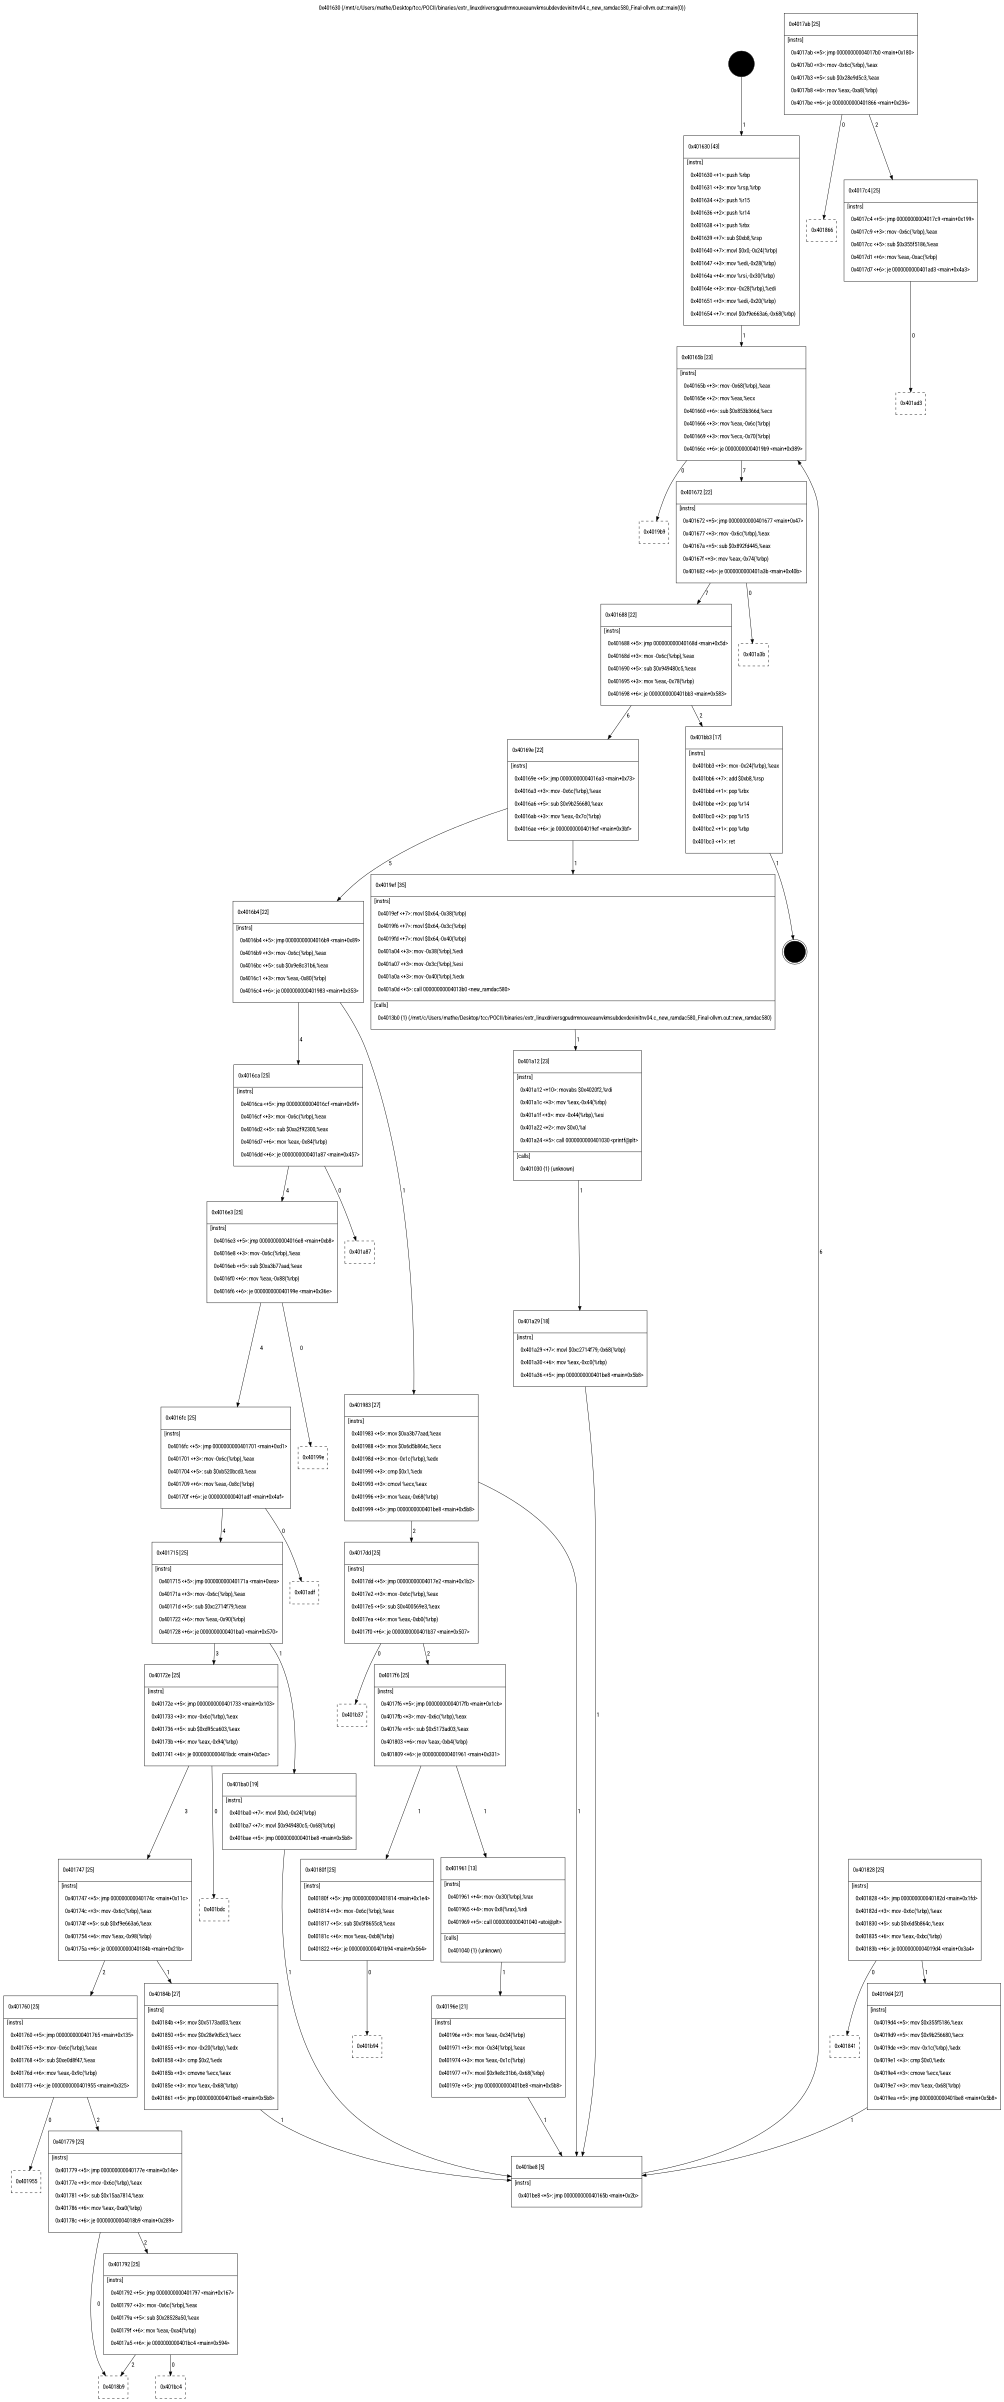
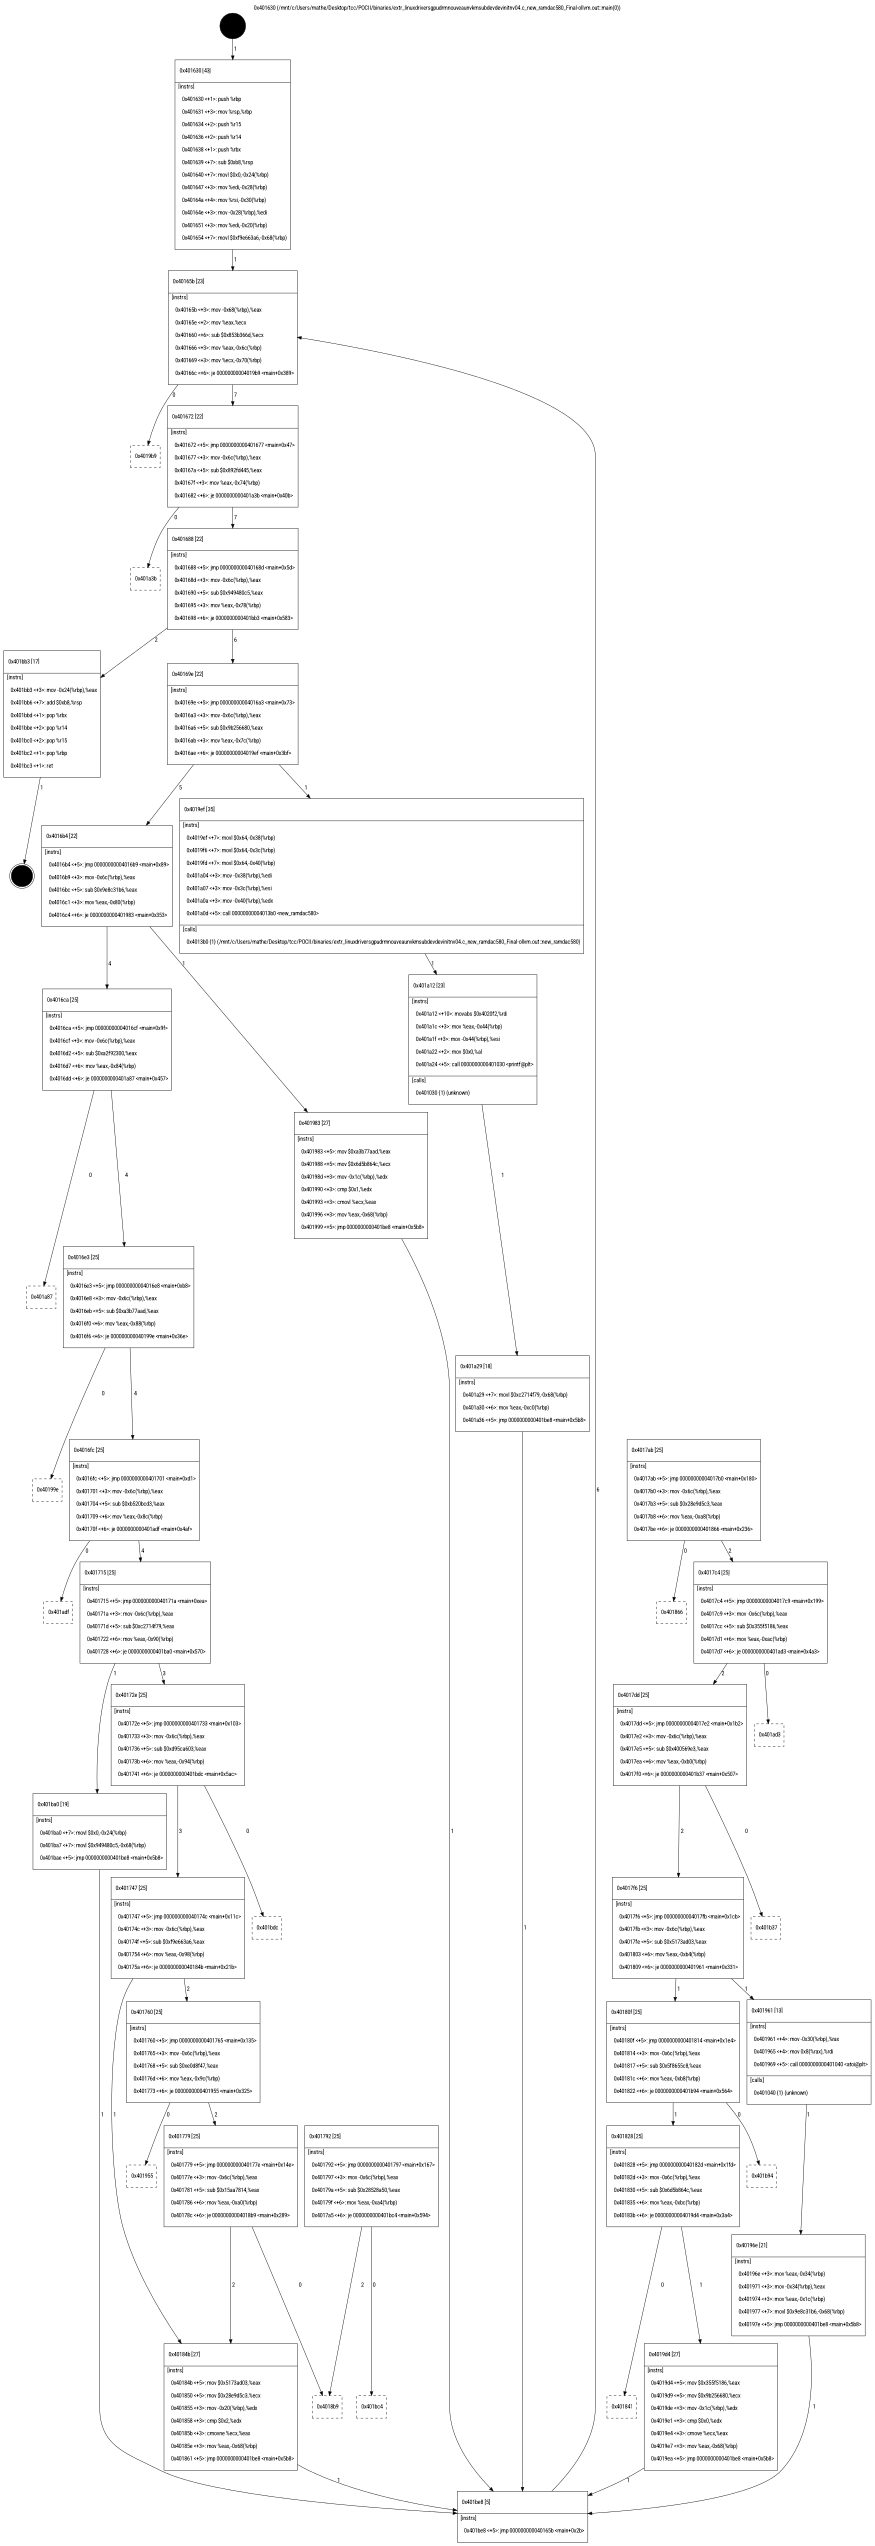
edge "0x401983 [27]" -> "0x4017dd [25]": now "0x4017c4 [25]" -> "0x4017dd [25]"
edge "0x40180f [25]" -> "0x401828 [25]": added, label "1"
edge "0x401779 [25]" -> "0x401792 [25]": now "0x401779 [25]" -> "0x40184b [27]"
